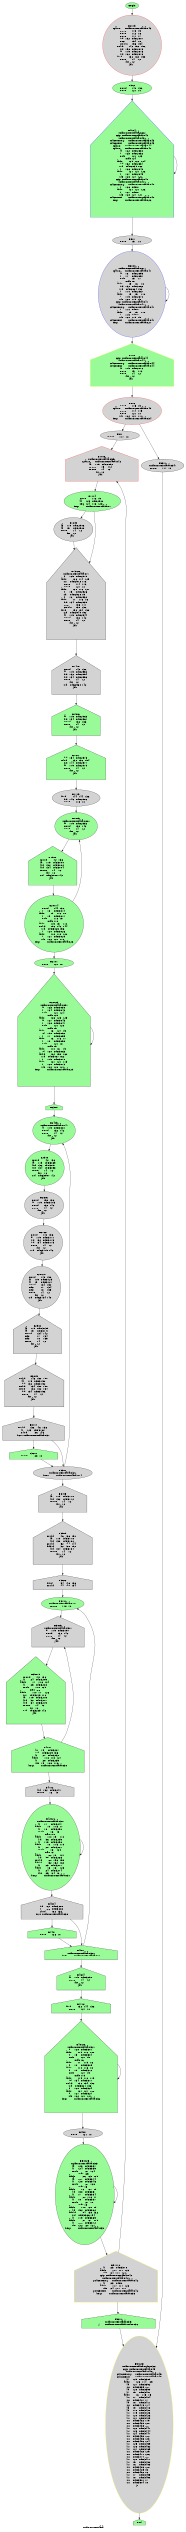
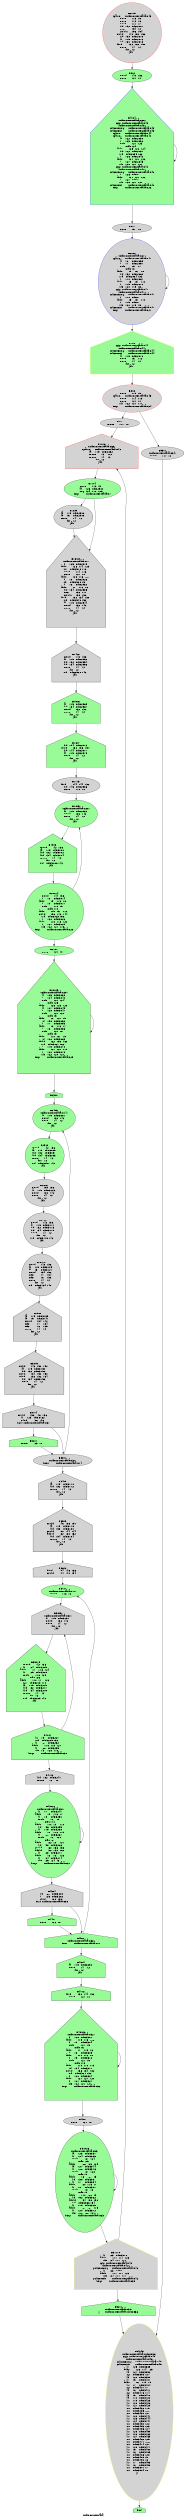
node "Begin": removed
